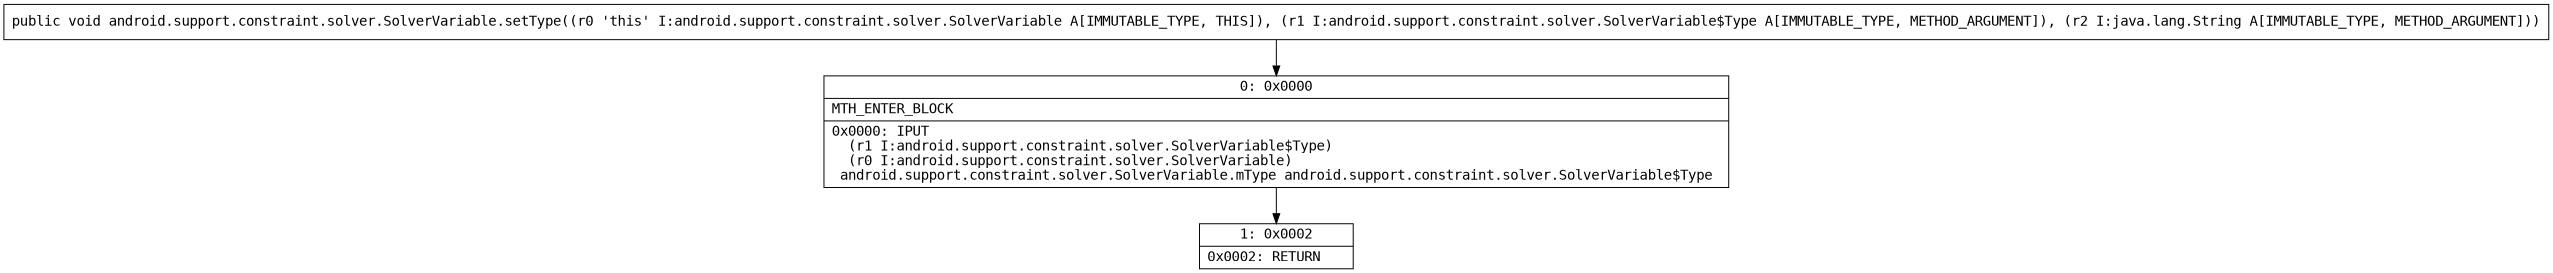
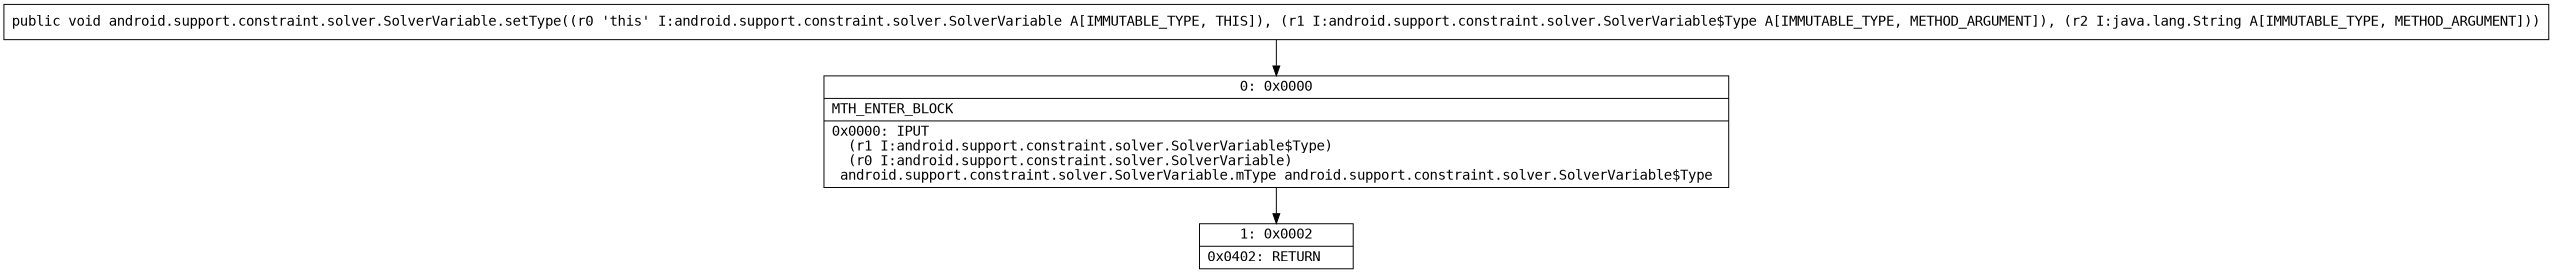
node "1: 0x0002": text "0x0002: RETURN" -> "0x0402: RETURN"
